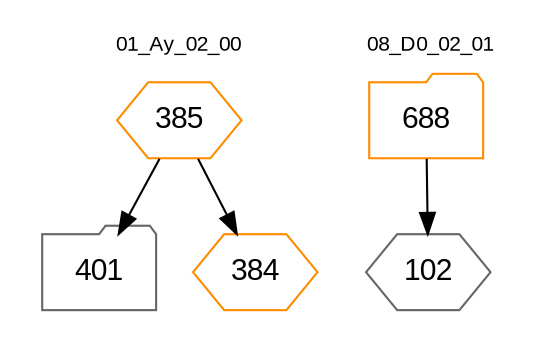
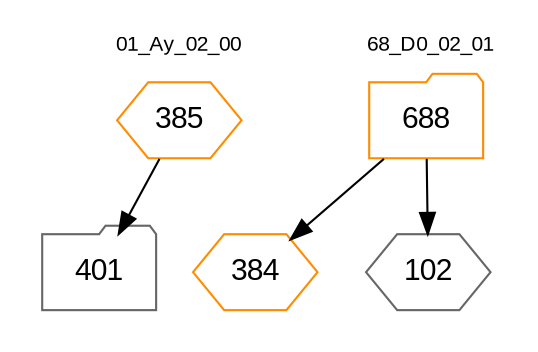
cluster "08_D0_02_01": label "08_D0_02_01" -> "68_D0_02_01"
edge "385" -> "384": now "688" -> "384"
